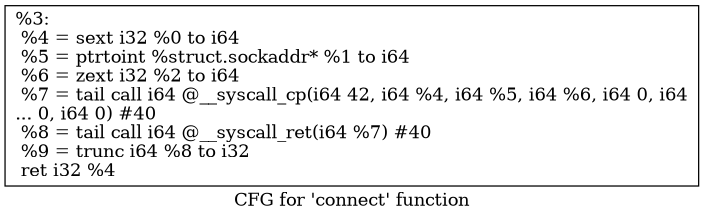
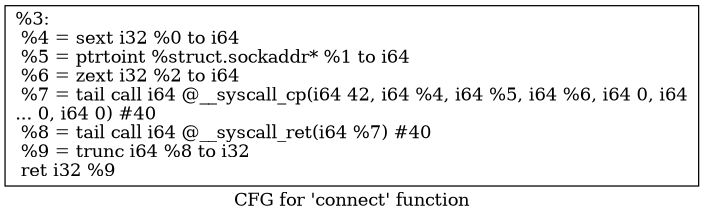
node "%3:": text "ret i32 %4" -> "ret i32 %9"
